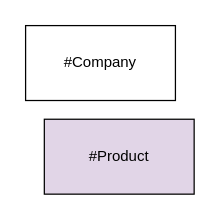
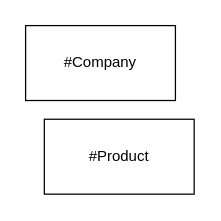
node "#Product": fillcolor #e1d5e7 -> #ffffff
